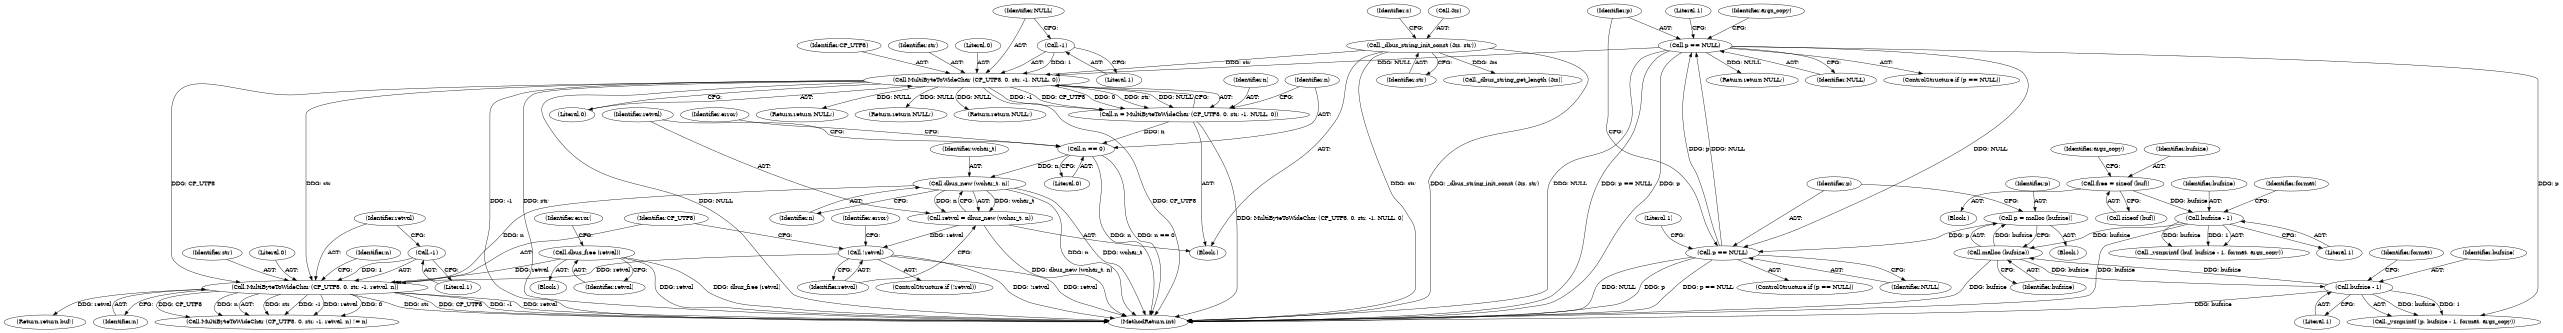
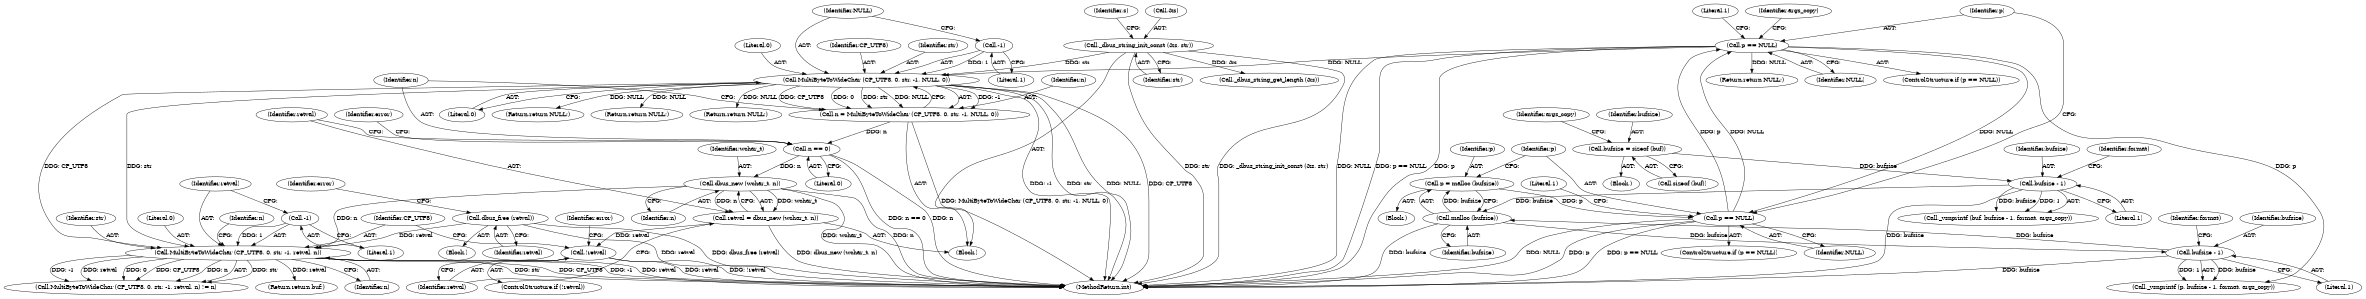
node "(Call,free = sizeof (buf))": label "(Call,free = sizeof (buf))" -> "(Call,bufsize = sizeof (buf))"
edge "(Call,!retval)" -> "(Call,MultiByteToWideChar (CP_UTF8, 0, str, -1, retval, n))": removed, label "DDG: retval"
